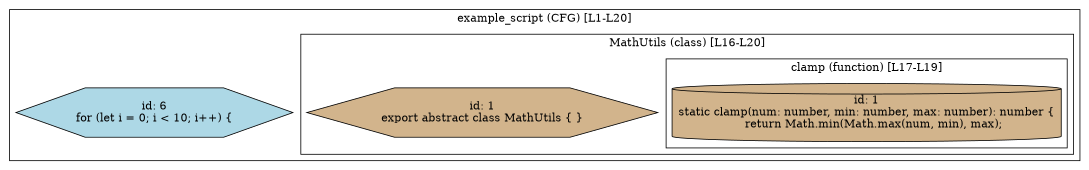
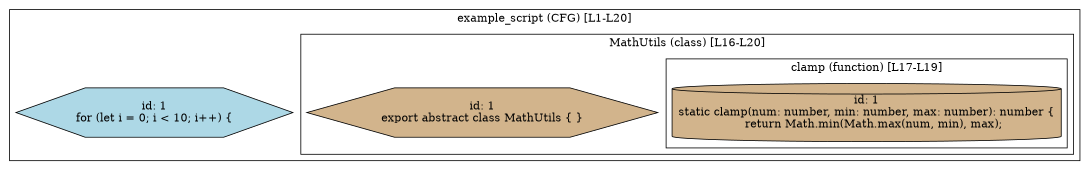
node "id: 6 for (let i = 0; i < 10; i++) {": label "id: 6 for (let i = 0; i < 10; i++) {" -> "id: 1 for (let i = 0; i < 10; i++) {"
